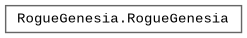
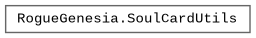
node "RogueGenesia.RogueGenesia": label "RogueGenesia.RogueGenesia" -> "RogueGenesia.SoulCardUtils"
